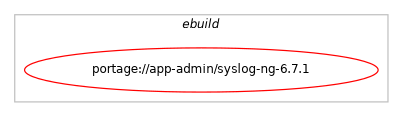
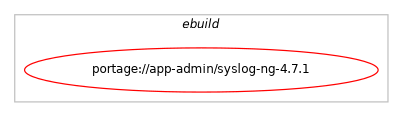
node "portage://app-admin/syslog-ng-6.7.1": label "portage://app-admin/syslog-ng-6.7.1" -> "portage://app-admin/syslog-ng-4.7.1"
